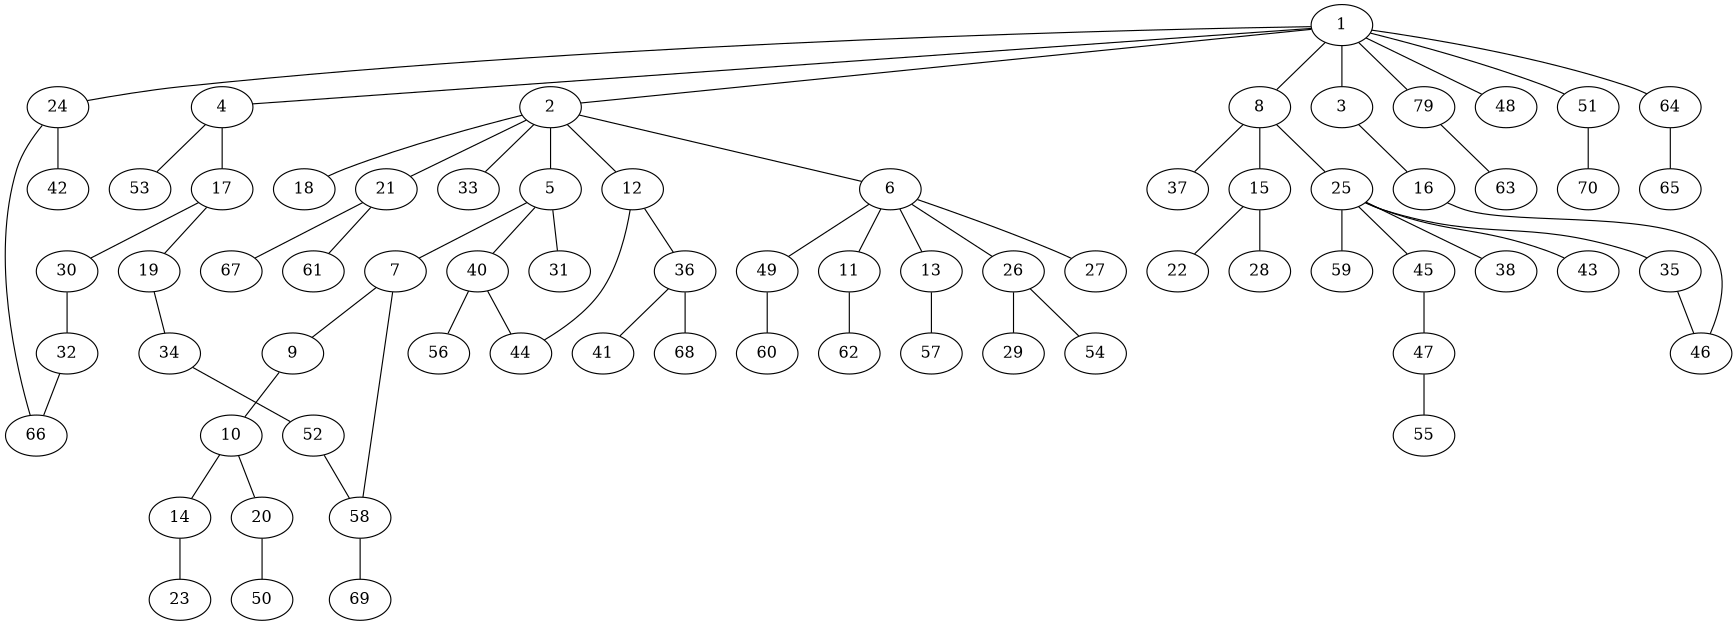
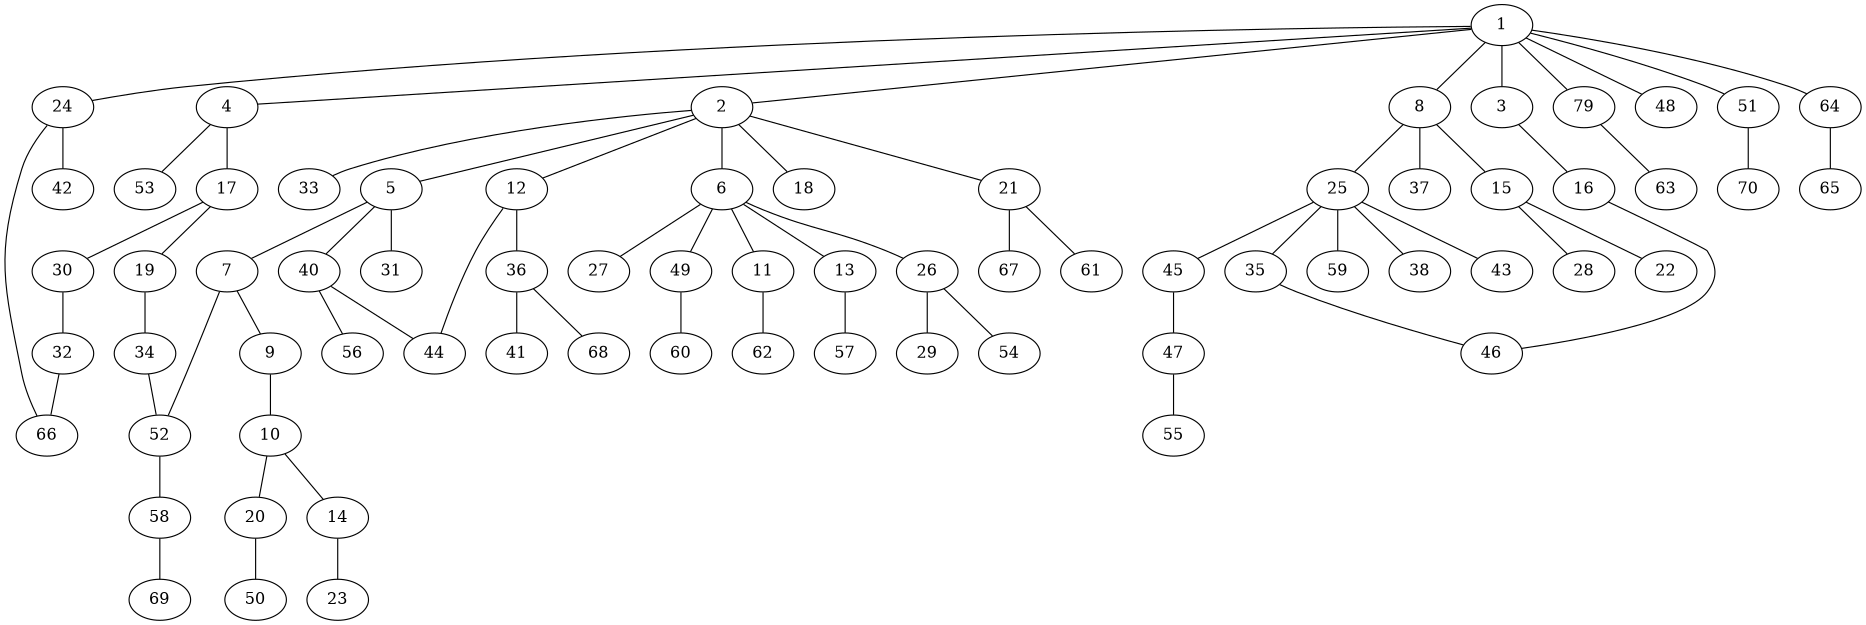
edge "7" -- "58": now "7" -- "52"
